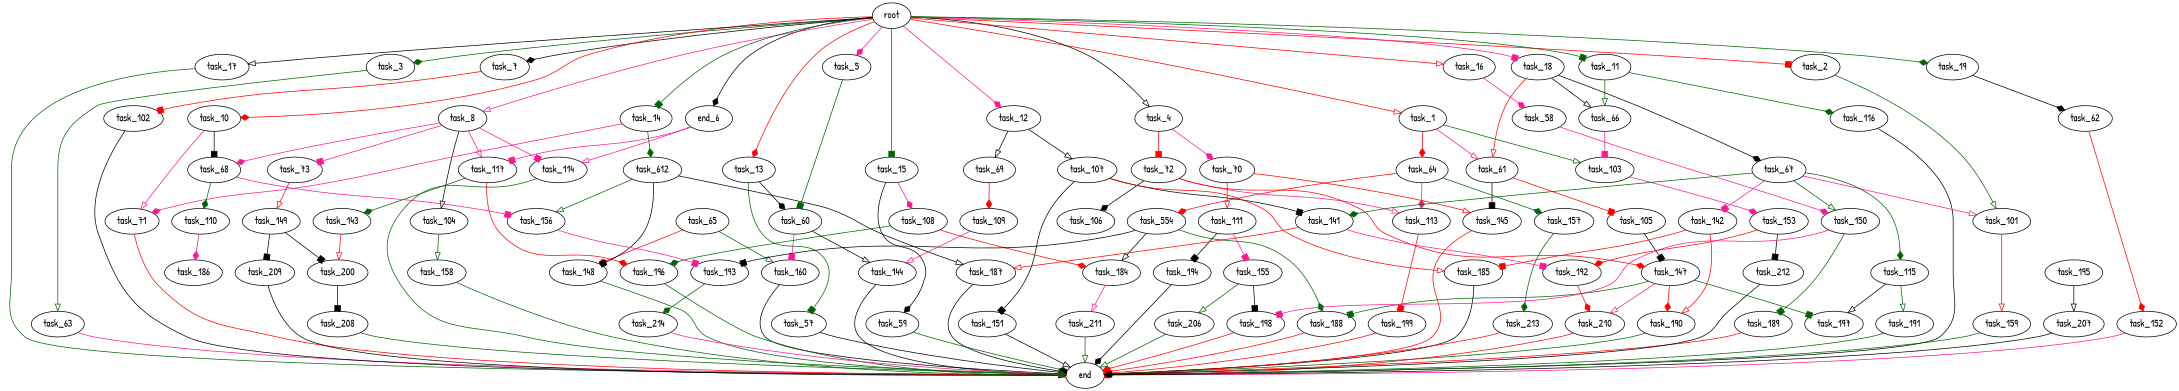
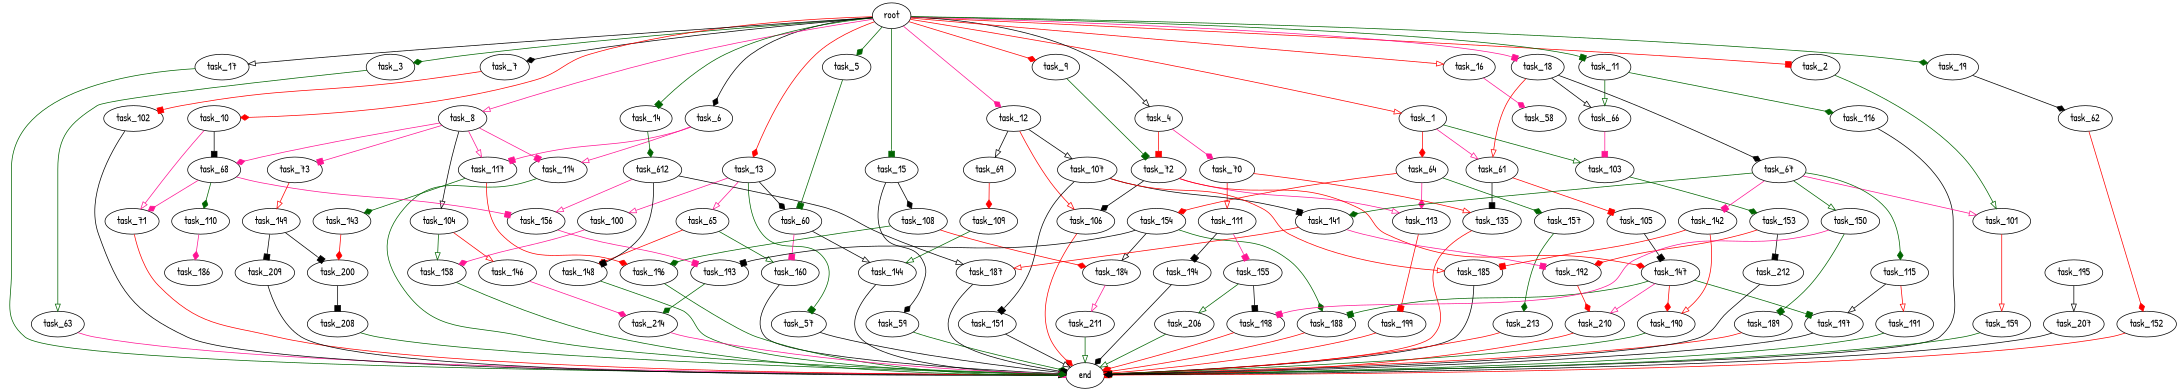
edge "root" -> "task_5": color deeppink -> darkgreen
node "task_9": added
node "end_6": label "end_6" -> "task_6"
edge "task_12" -> "task_106": added
edge "task_58" -> "task_150": removed
edge "task_14" -> "task_71": now "task_68" -> "task_71"
edge "task_15" -> "task_108": color deeppink -> black
edge "task_13" -> "task_65": added
edge "task_103" -> "task_153": color deeppink -> darkgreen
edge "task_612" -> "task_156": color darkgreen -> deeppink
node "task_100": added
node "task_554": label "task_554" -> "task_154"
node "task_145": label "task_145" -> "task_135"
edge "task_109" -> "task_144": color deeppink -> darkgreen
edge "task_143" -> "task_200": arrowhead onormal -> diamond
node "task_146": added
edge "task_115" -> "task_191": color darkgreen -> red
edge "task_106" -> "end": added
edge "task_197" -> "end": added
edge "task_152" -> "end": color deeppink -> red
